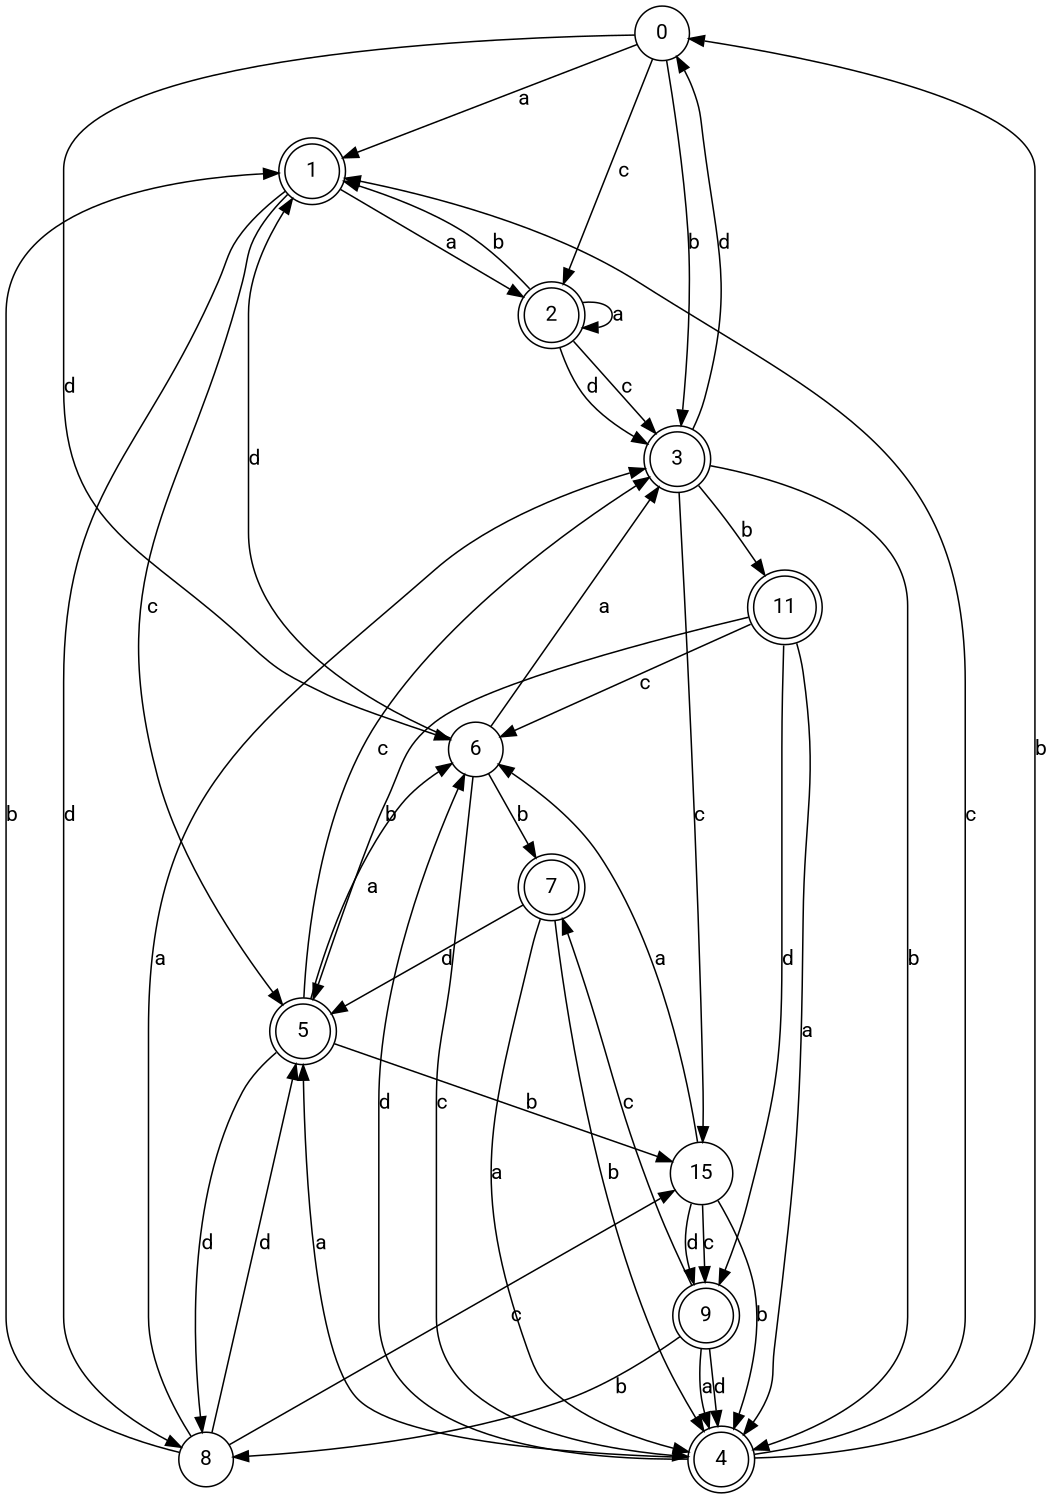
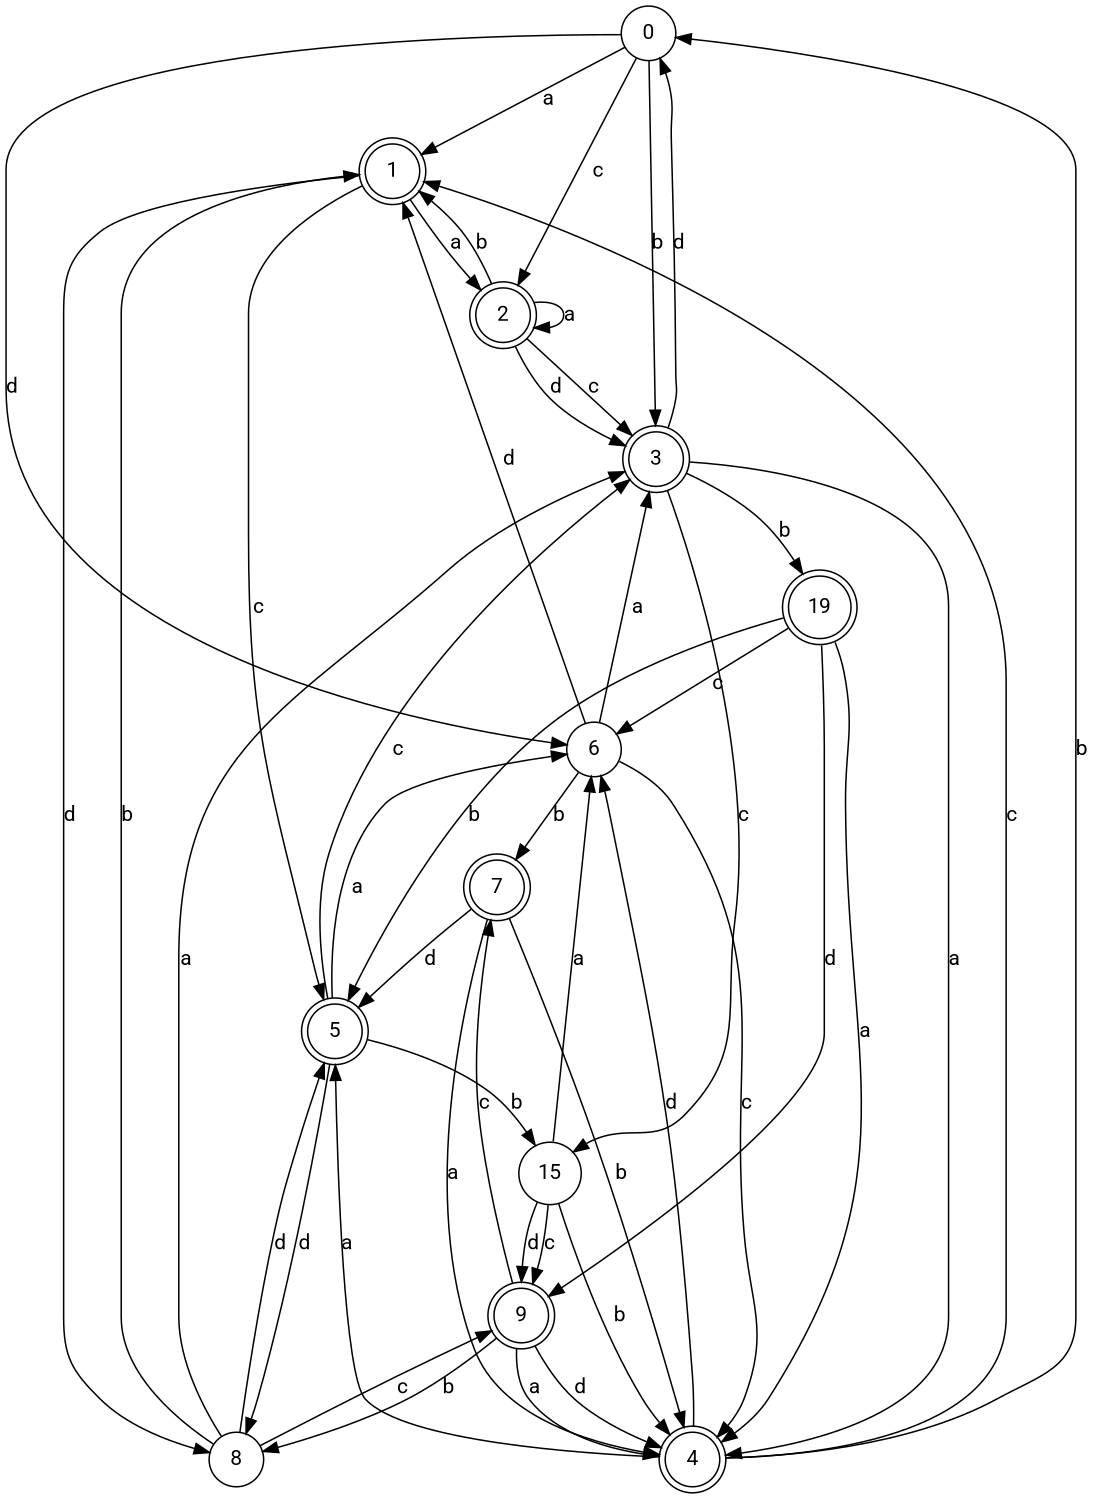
node "11": label "11" -> "19"
edge "3" -> "4": label "b" -> "a"
edge "8" -> "15": now "8" -> "9"
